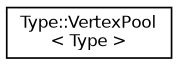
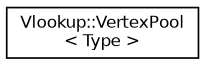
node "Type::VertexPool < Type >": label "Type::VertexPool < Type >" -> "Vlookup::VertexPool < Type >"
